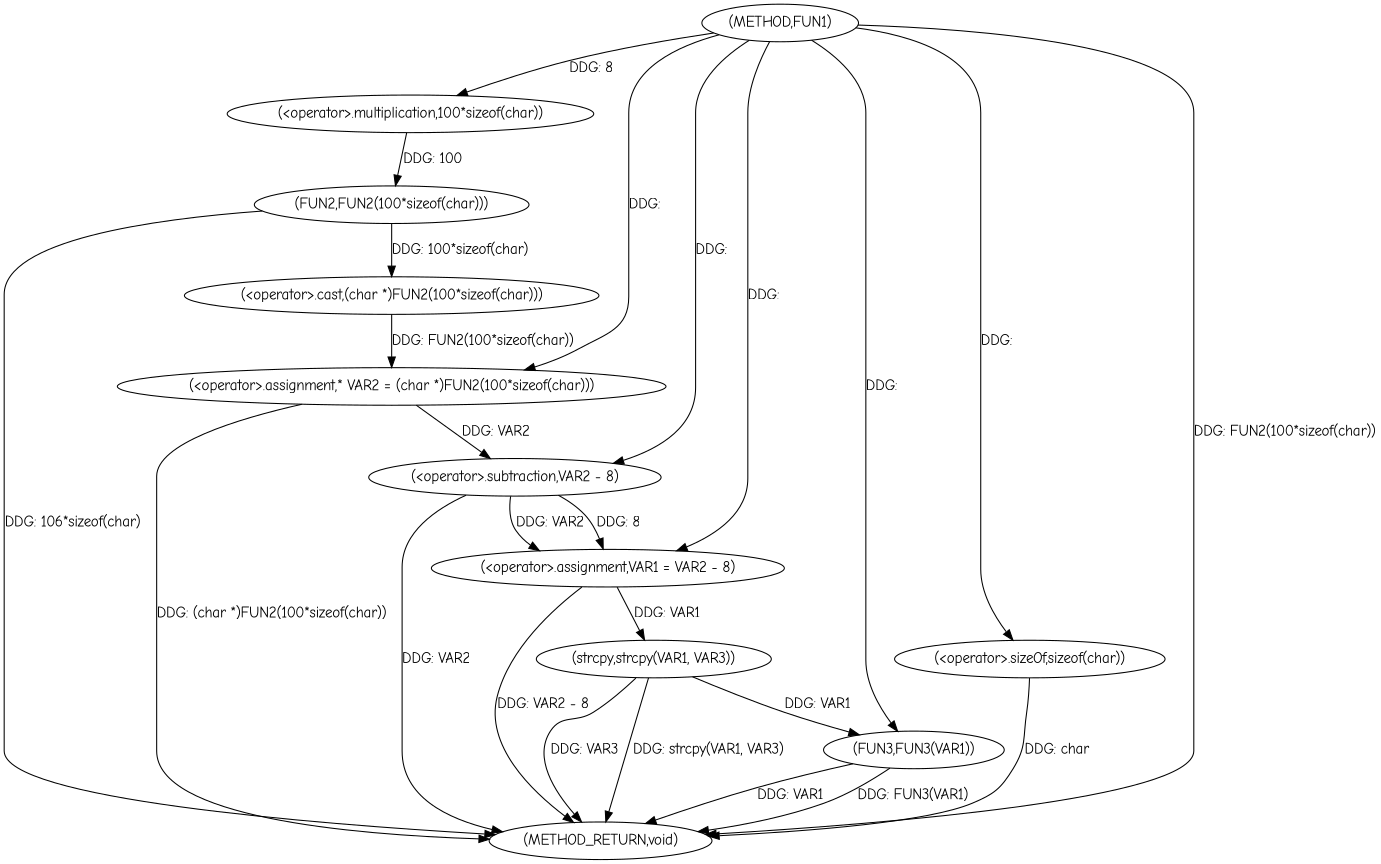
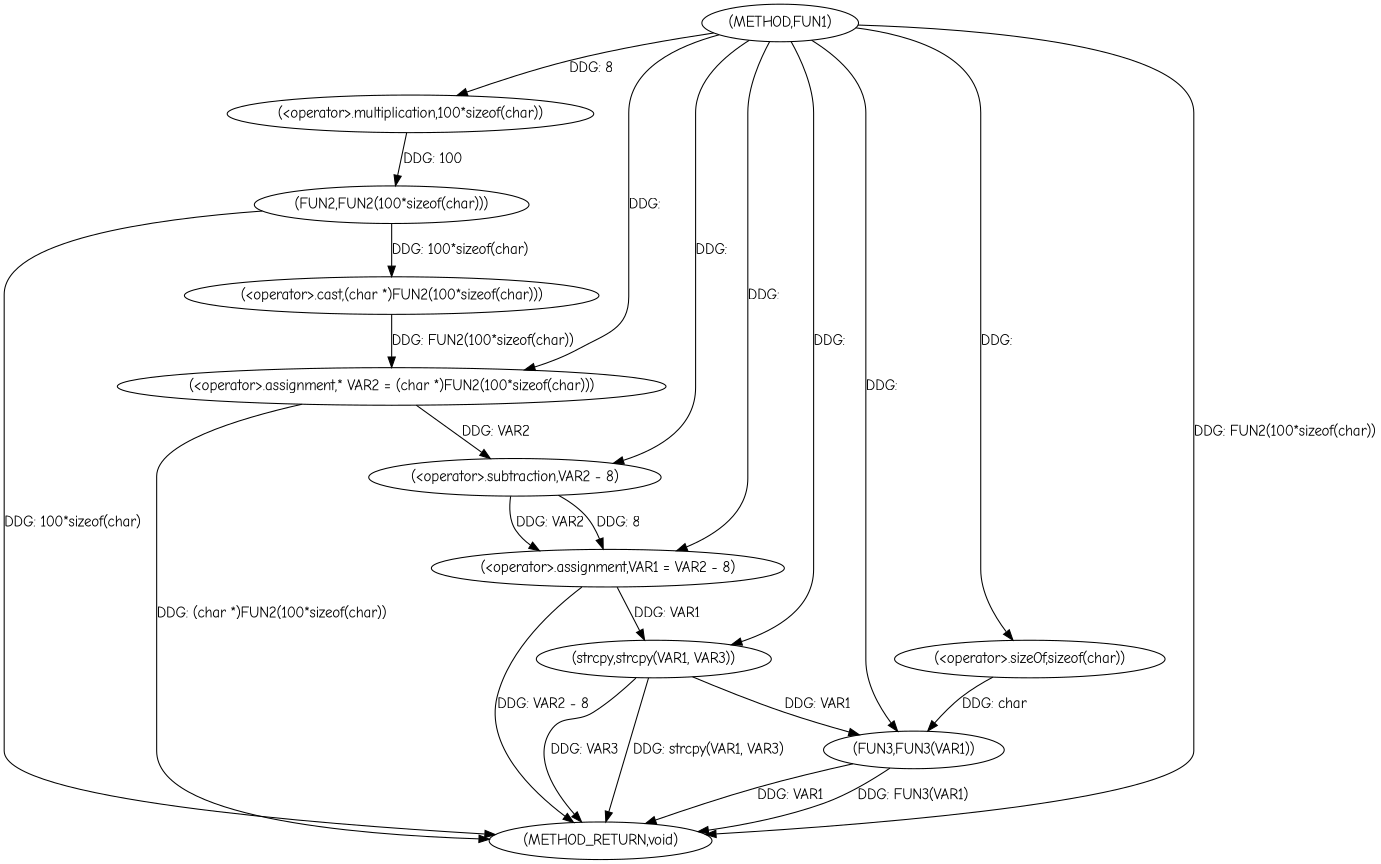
edge "(METHOD,FUN1)" -> "(strcpy,strcpy(VAR1, VAR3))": added, label "DDG:"
edge "(FUN2,FUN2(100*sizeof(char)))" -> "(METHOD_RETURN,void)": label "DDG: 106*sizeof(char)" -> "DDG: 100*sizeof(char)"
edge "(<operator>.subtraction,VAR2 - 8)" -> "(METHOD_RETURN,void)": removed, label "DDG: VAR2"
edge "(<operator>.sizeOf,sizeof(char))" -> "(METHOD_RETURN,void)": now "(<operator>.sizeOf,sizeof(char))" -> "(FUN3,FUN3(VAR1))"
